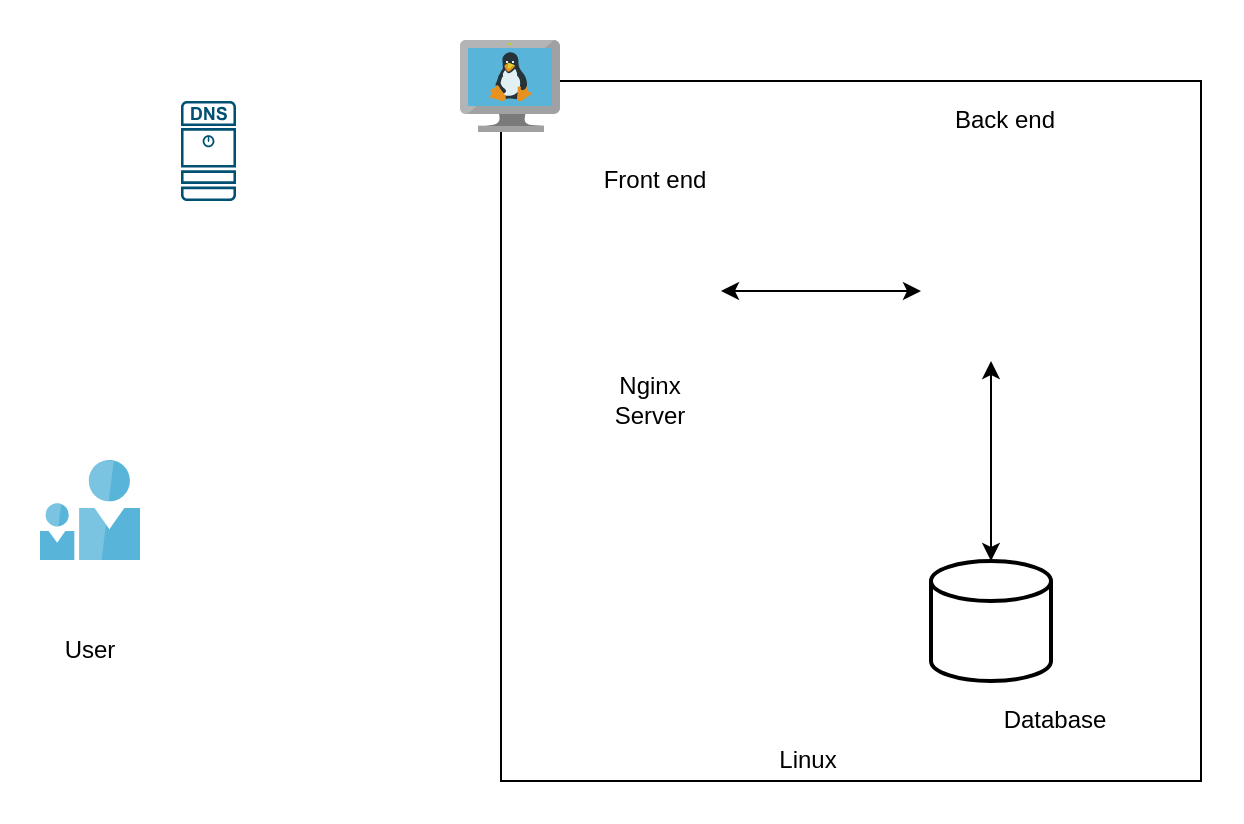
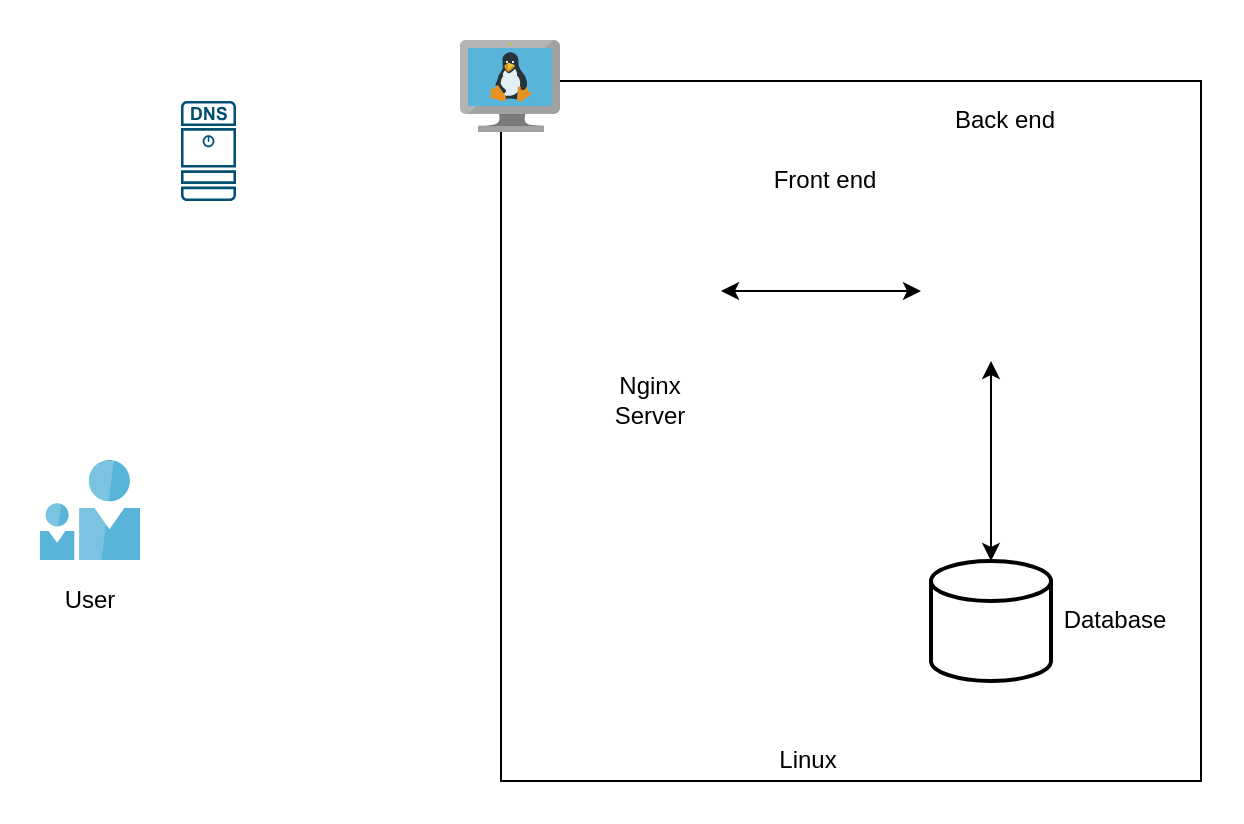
node "Front end": moved (656, 181) -> (826, 181)
node "User": moved (91, 651) -> (91, 601)
node "Database": moved (1056, 721) -> (1116, 621)
